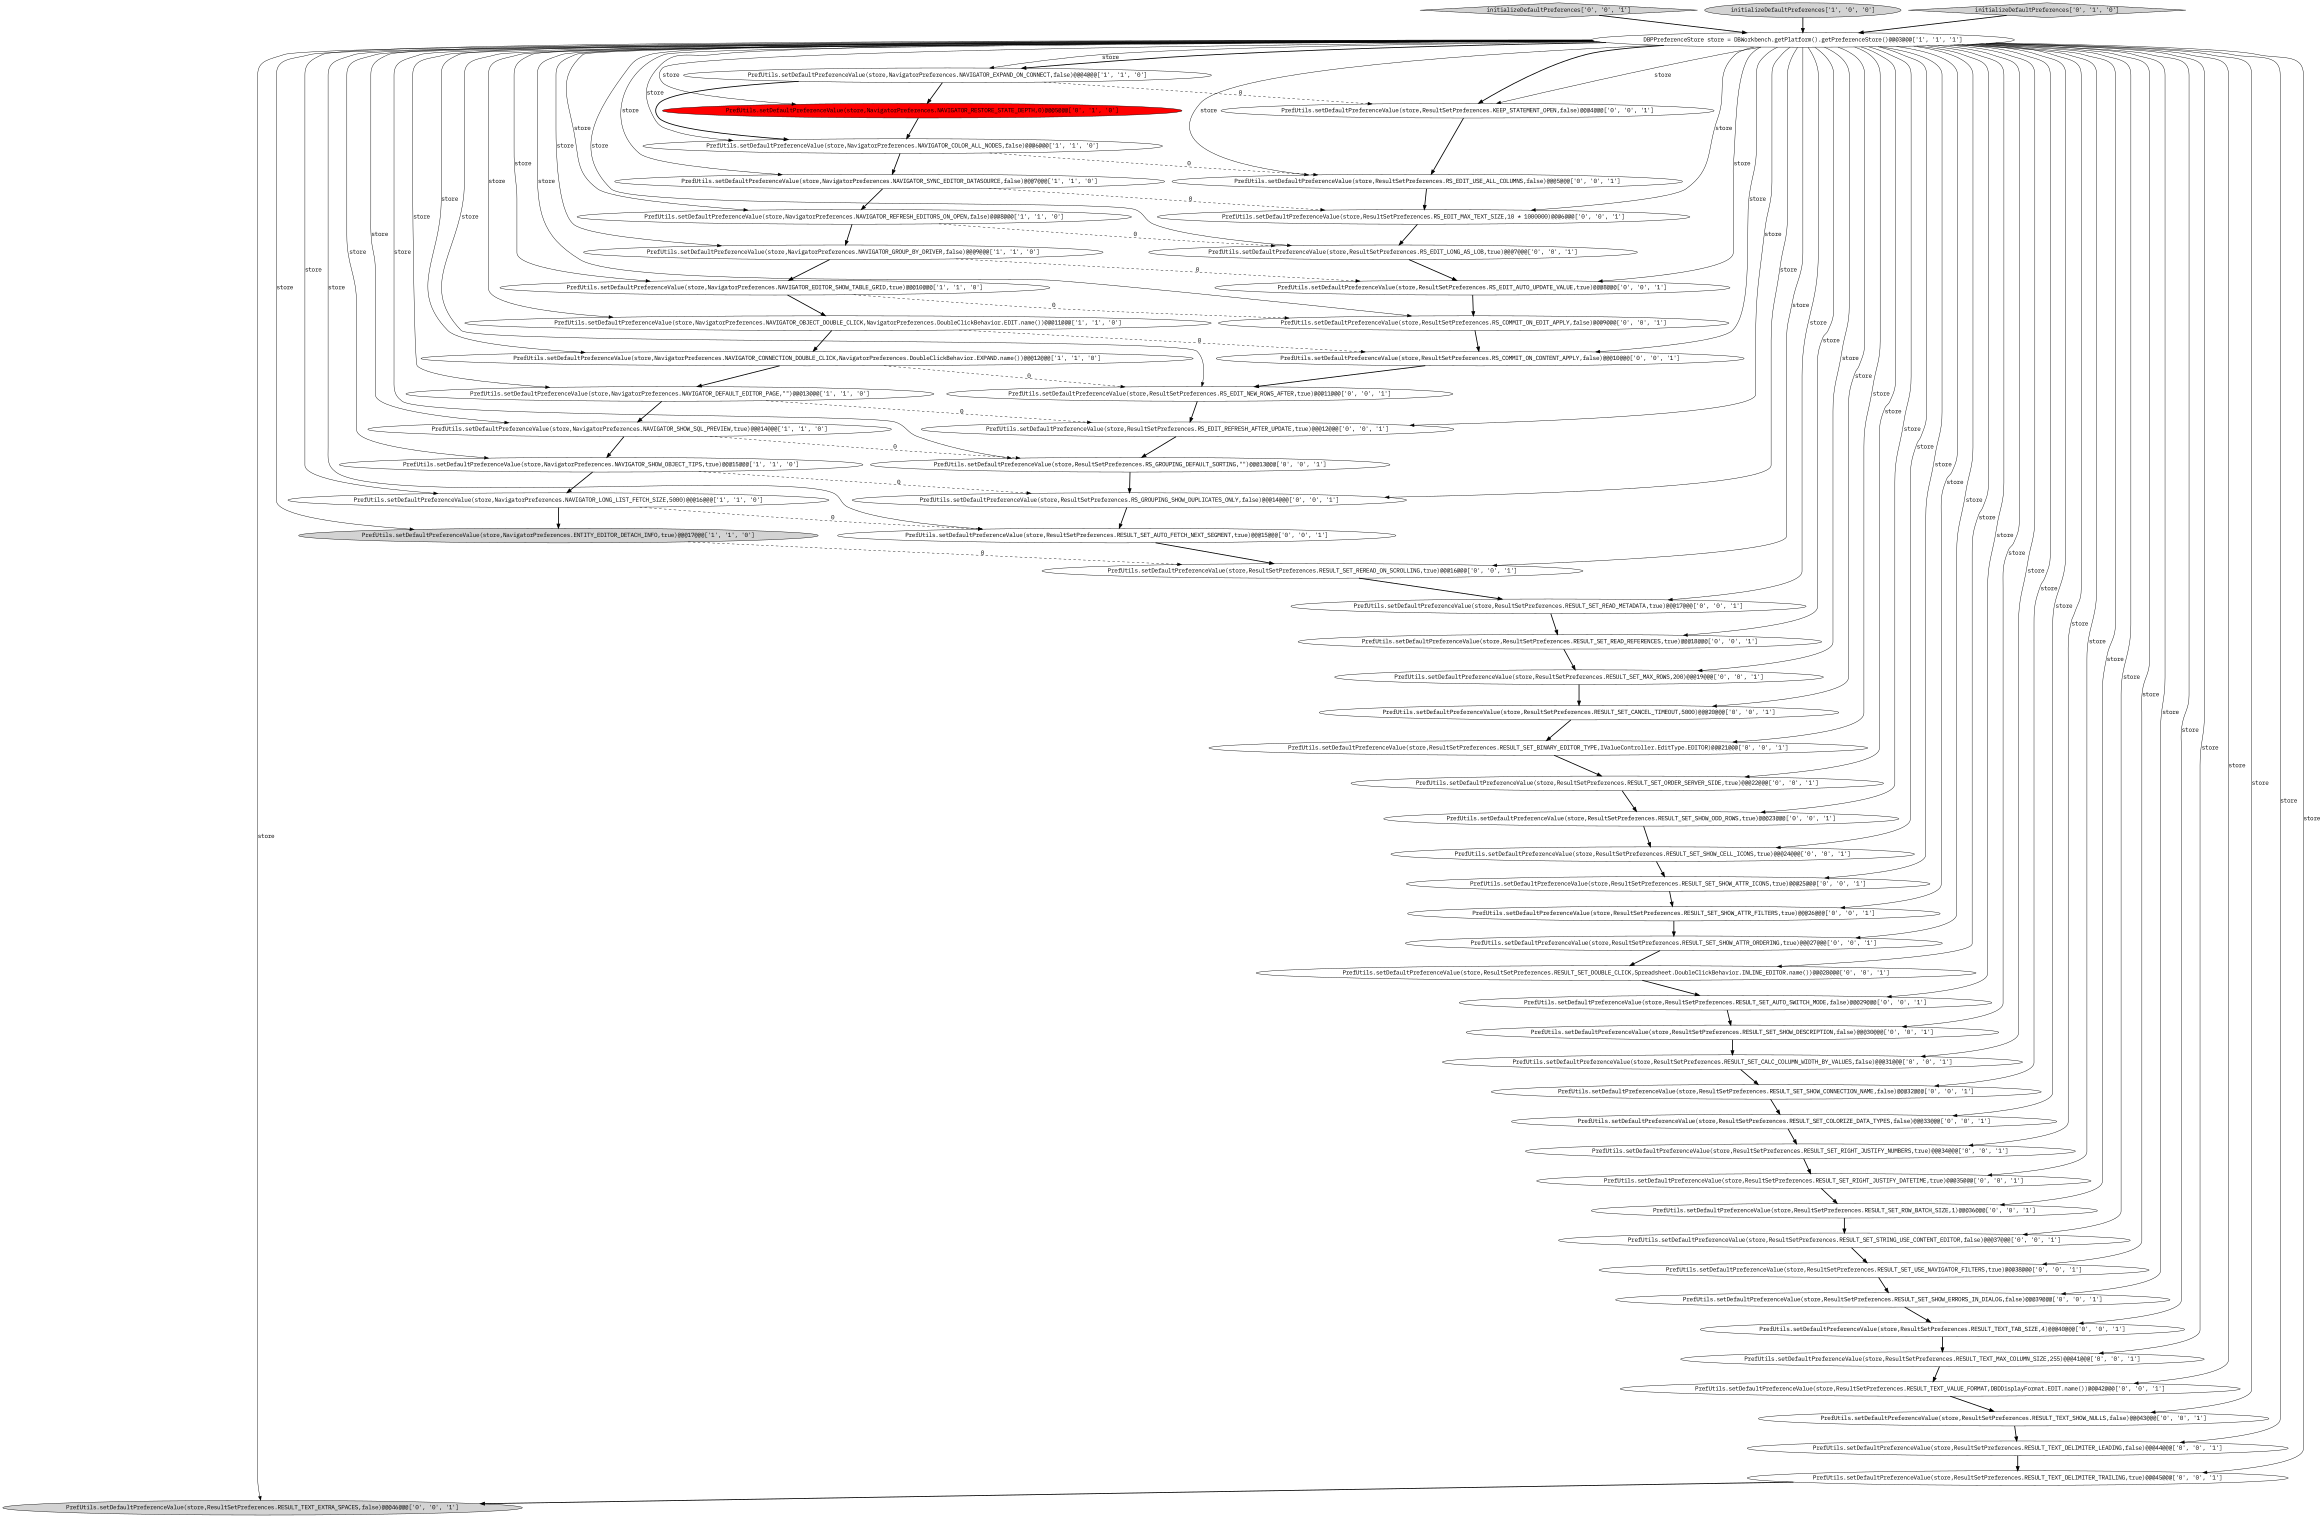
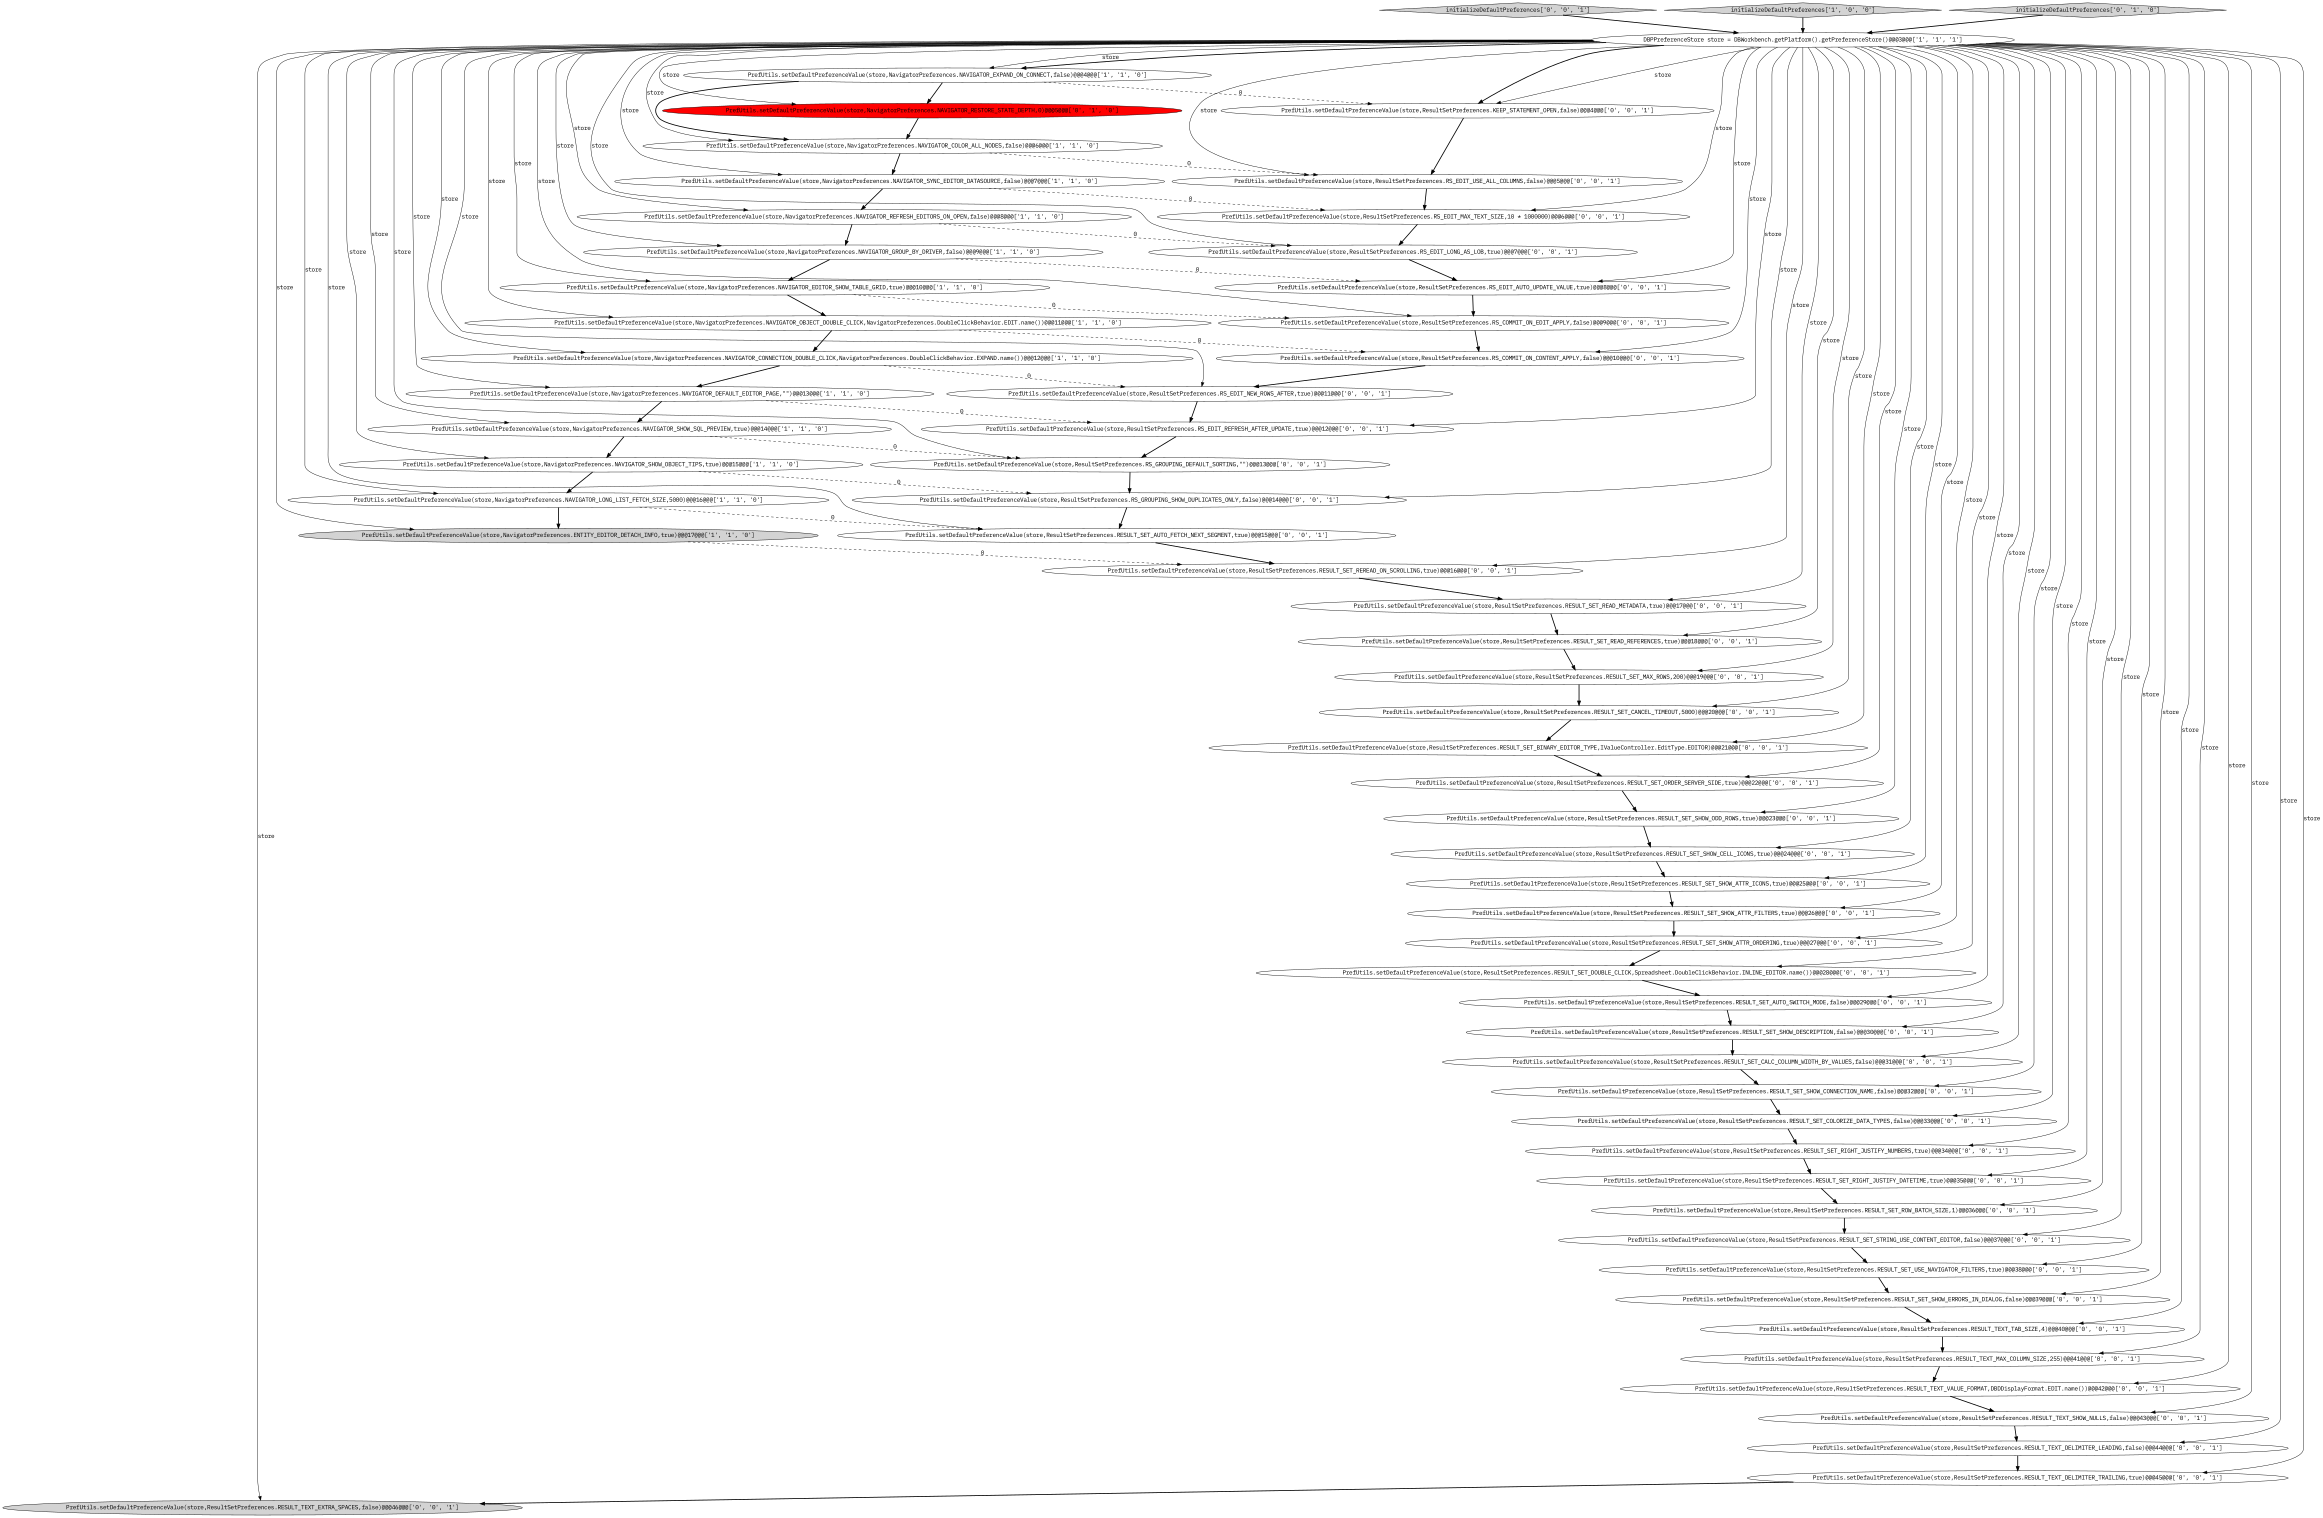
node "initializeDefaultPreferences['1', '0', '0']": shape ellipse -> diamond
